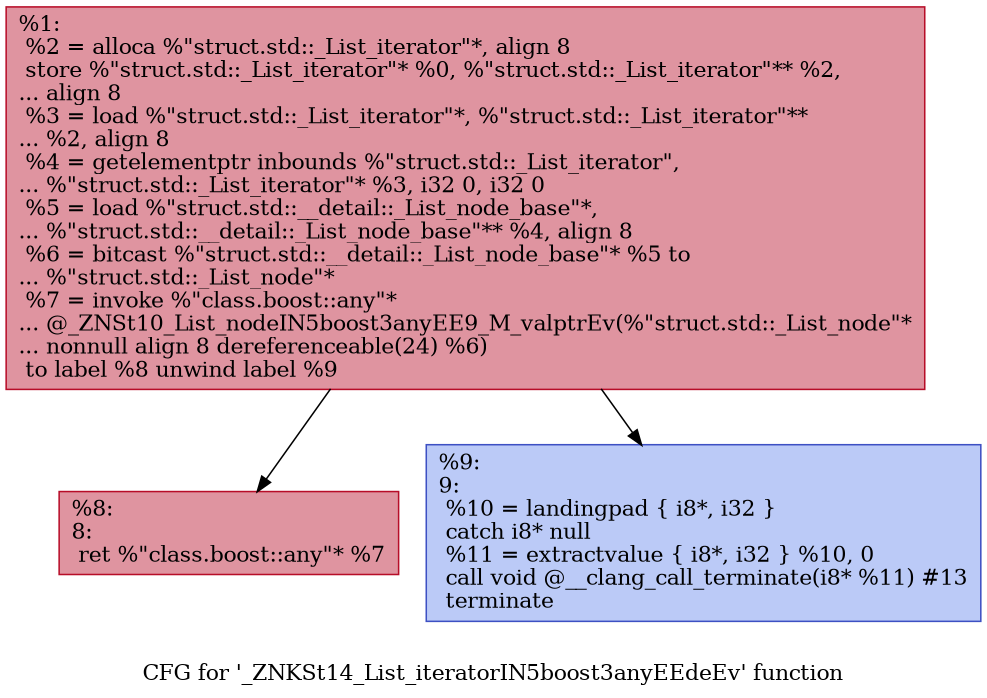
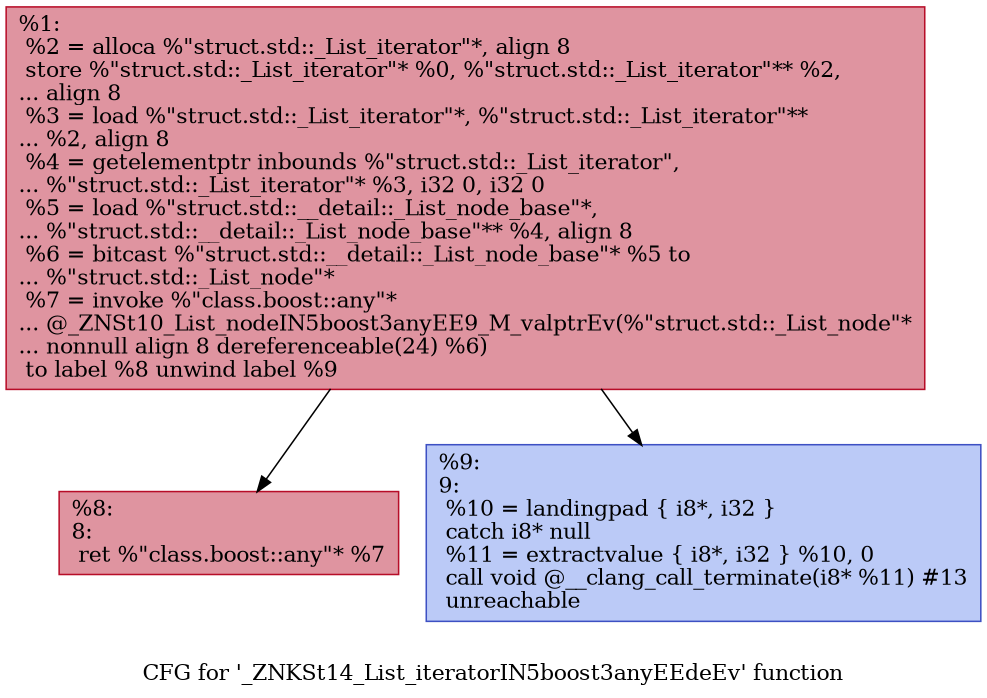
node "%9:": text "terminate" -> "unreachable"
